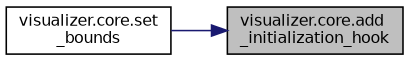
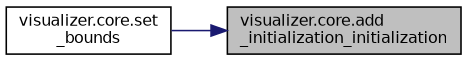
node "visualizer.core.add _initialization_hook": label "visualizer.core.add _initialization_hook" -> "visualizer.core.add _initialization_initialization"
